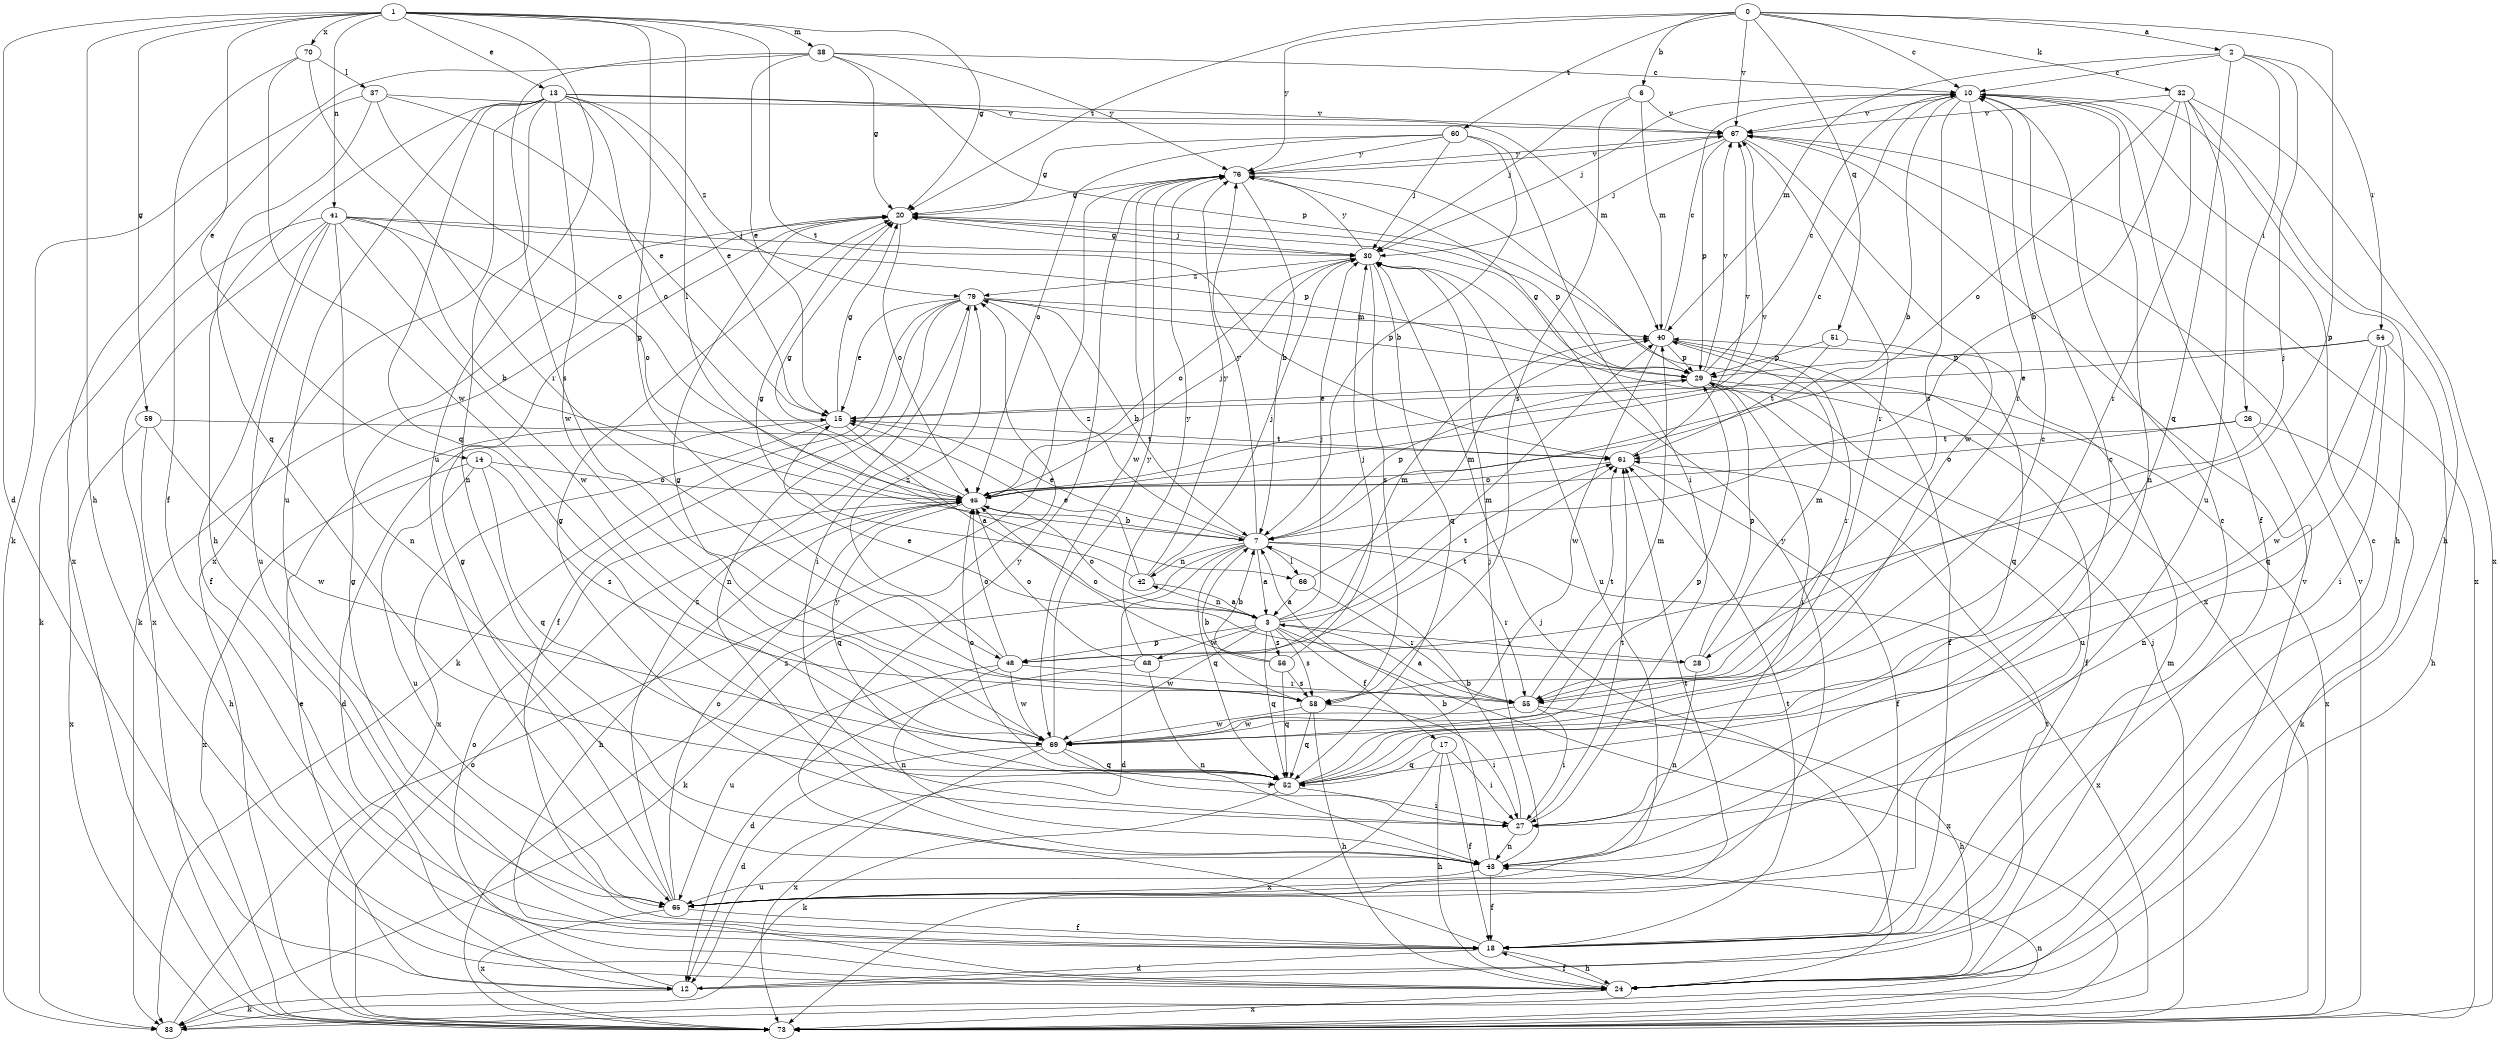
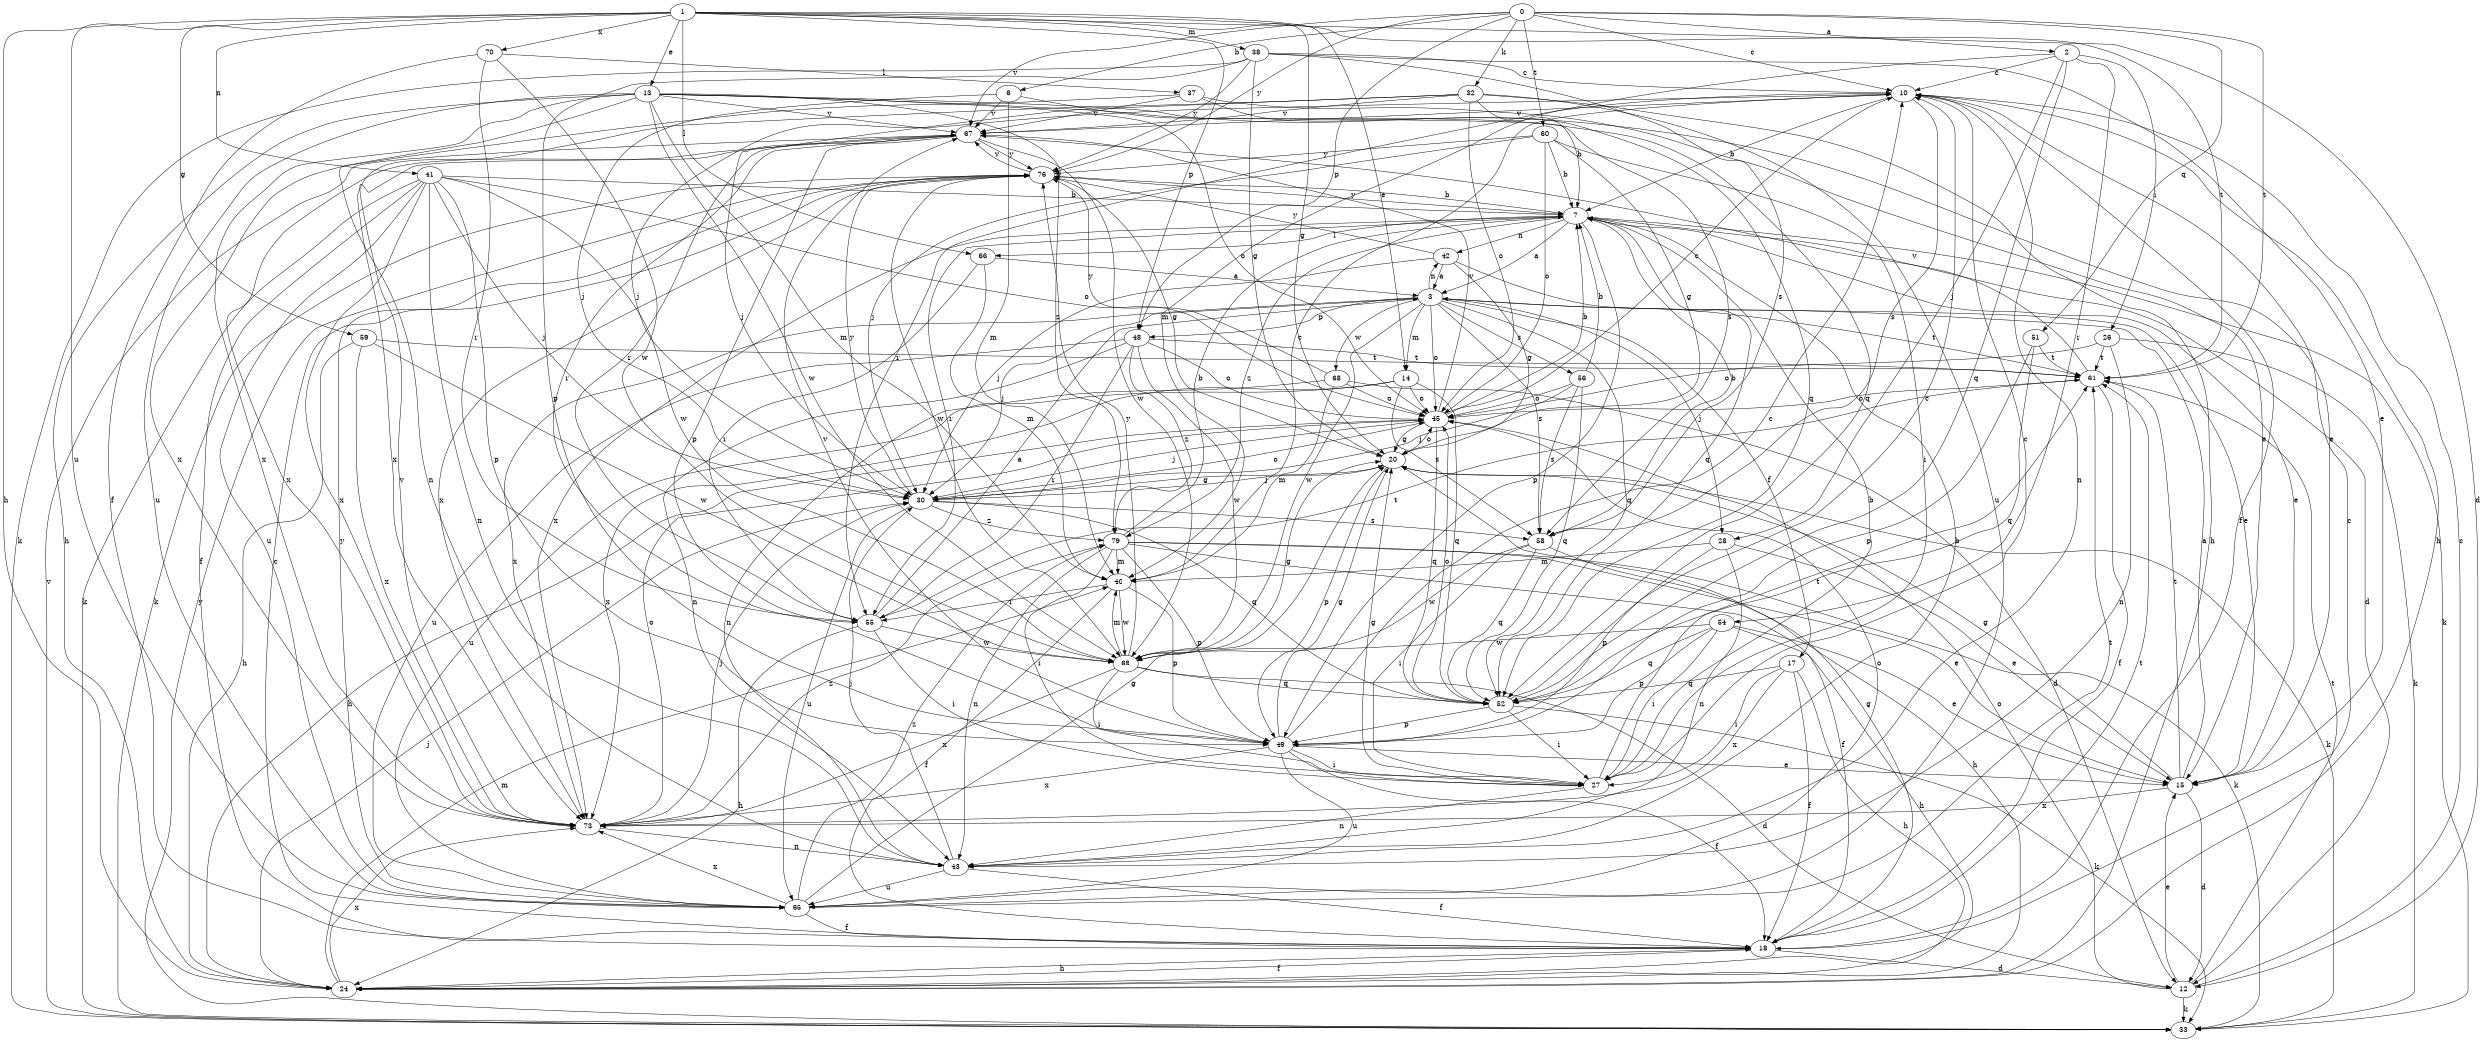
edge "0" -> "20": now "0" -> "61"
edge "37" -> "45": removed, label "o"
node "29": label "29" -> "49"
edge "3" -> "40": now "3" -> "14"
edge "18" -> "76": label "y" -> "c"
edge "76" -> "33": added, label "k"
